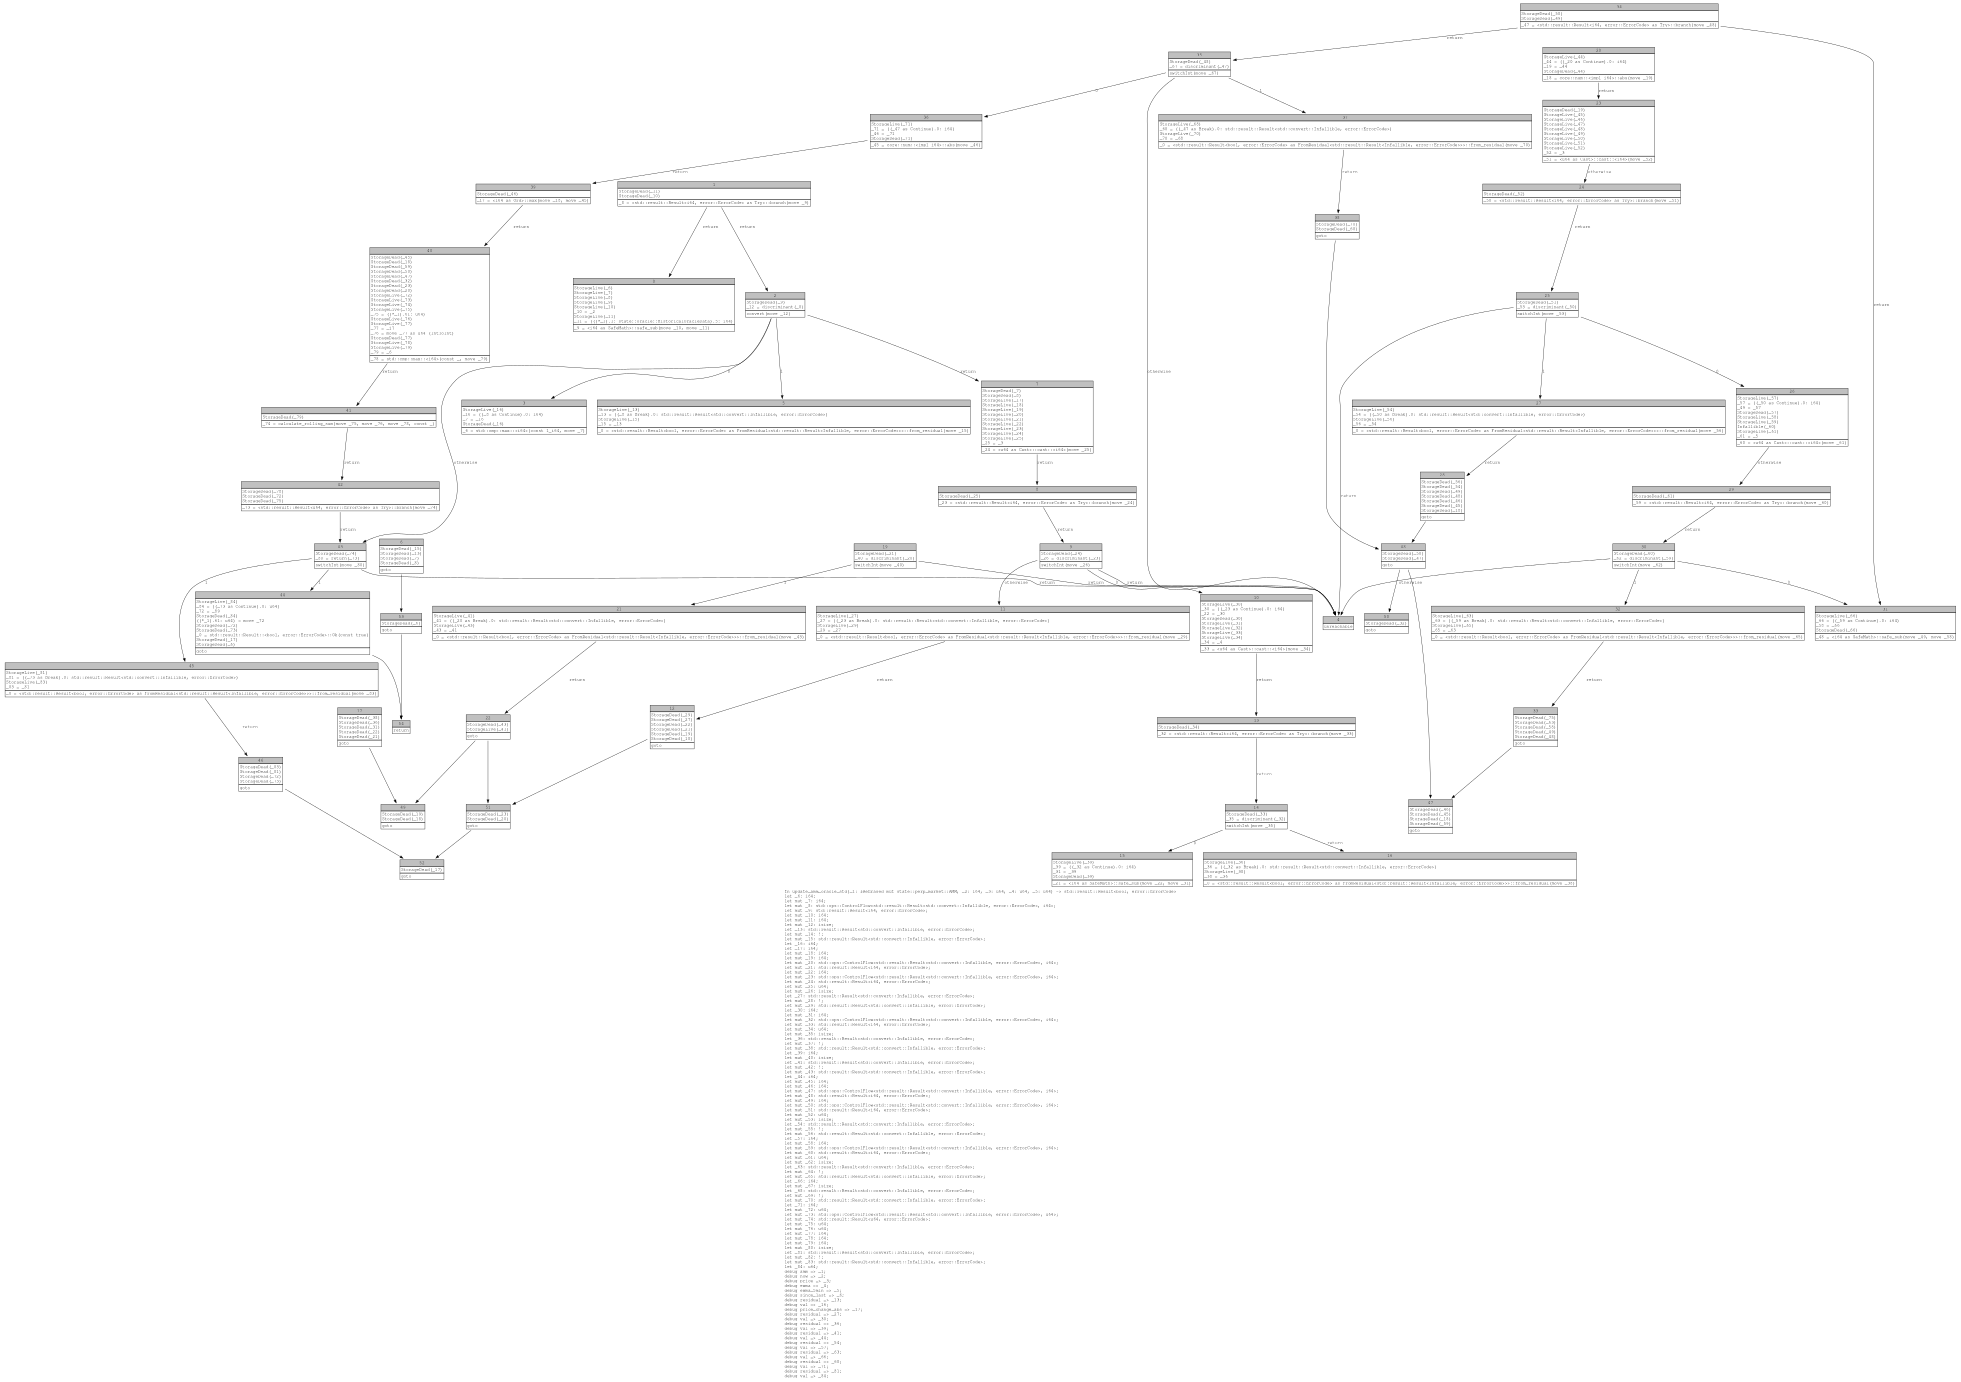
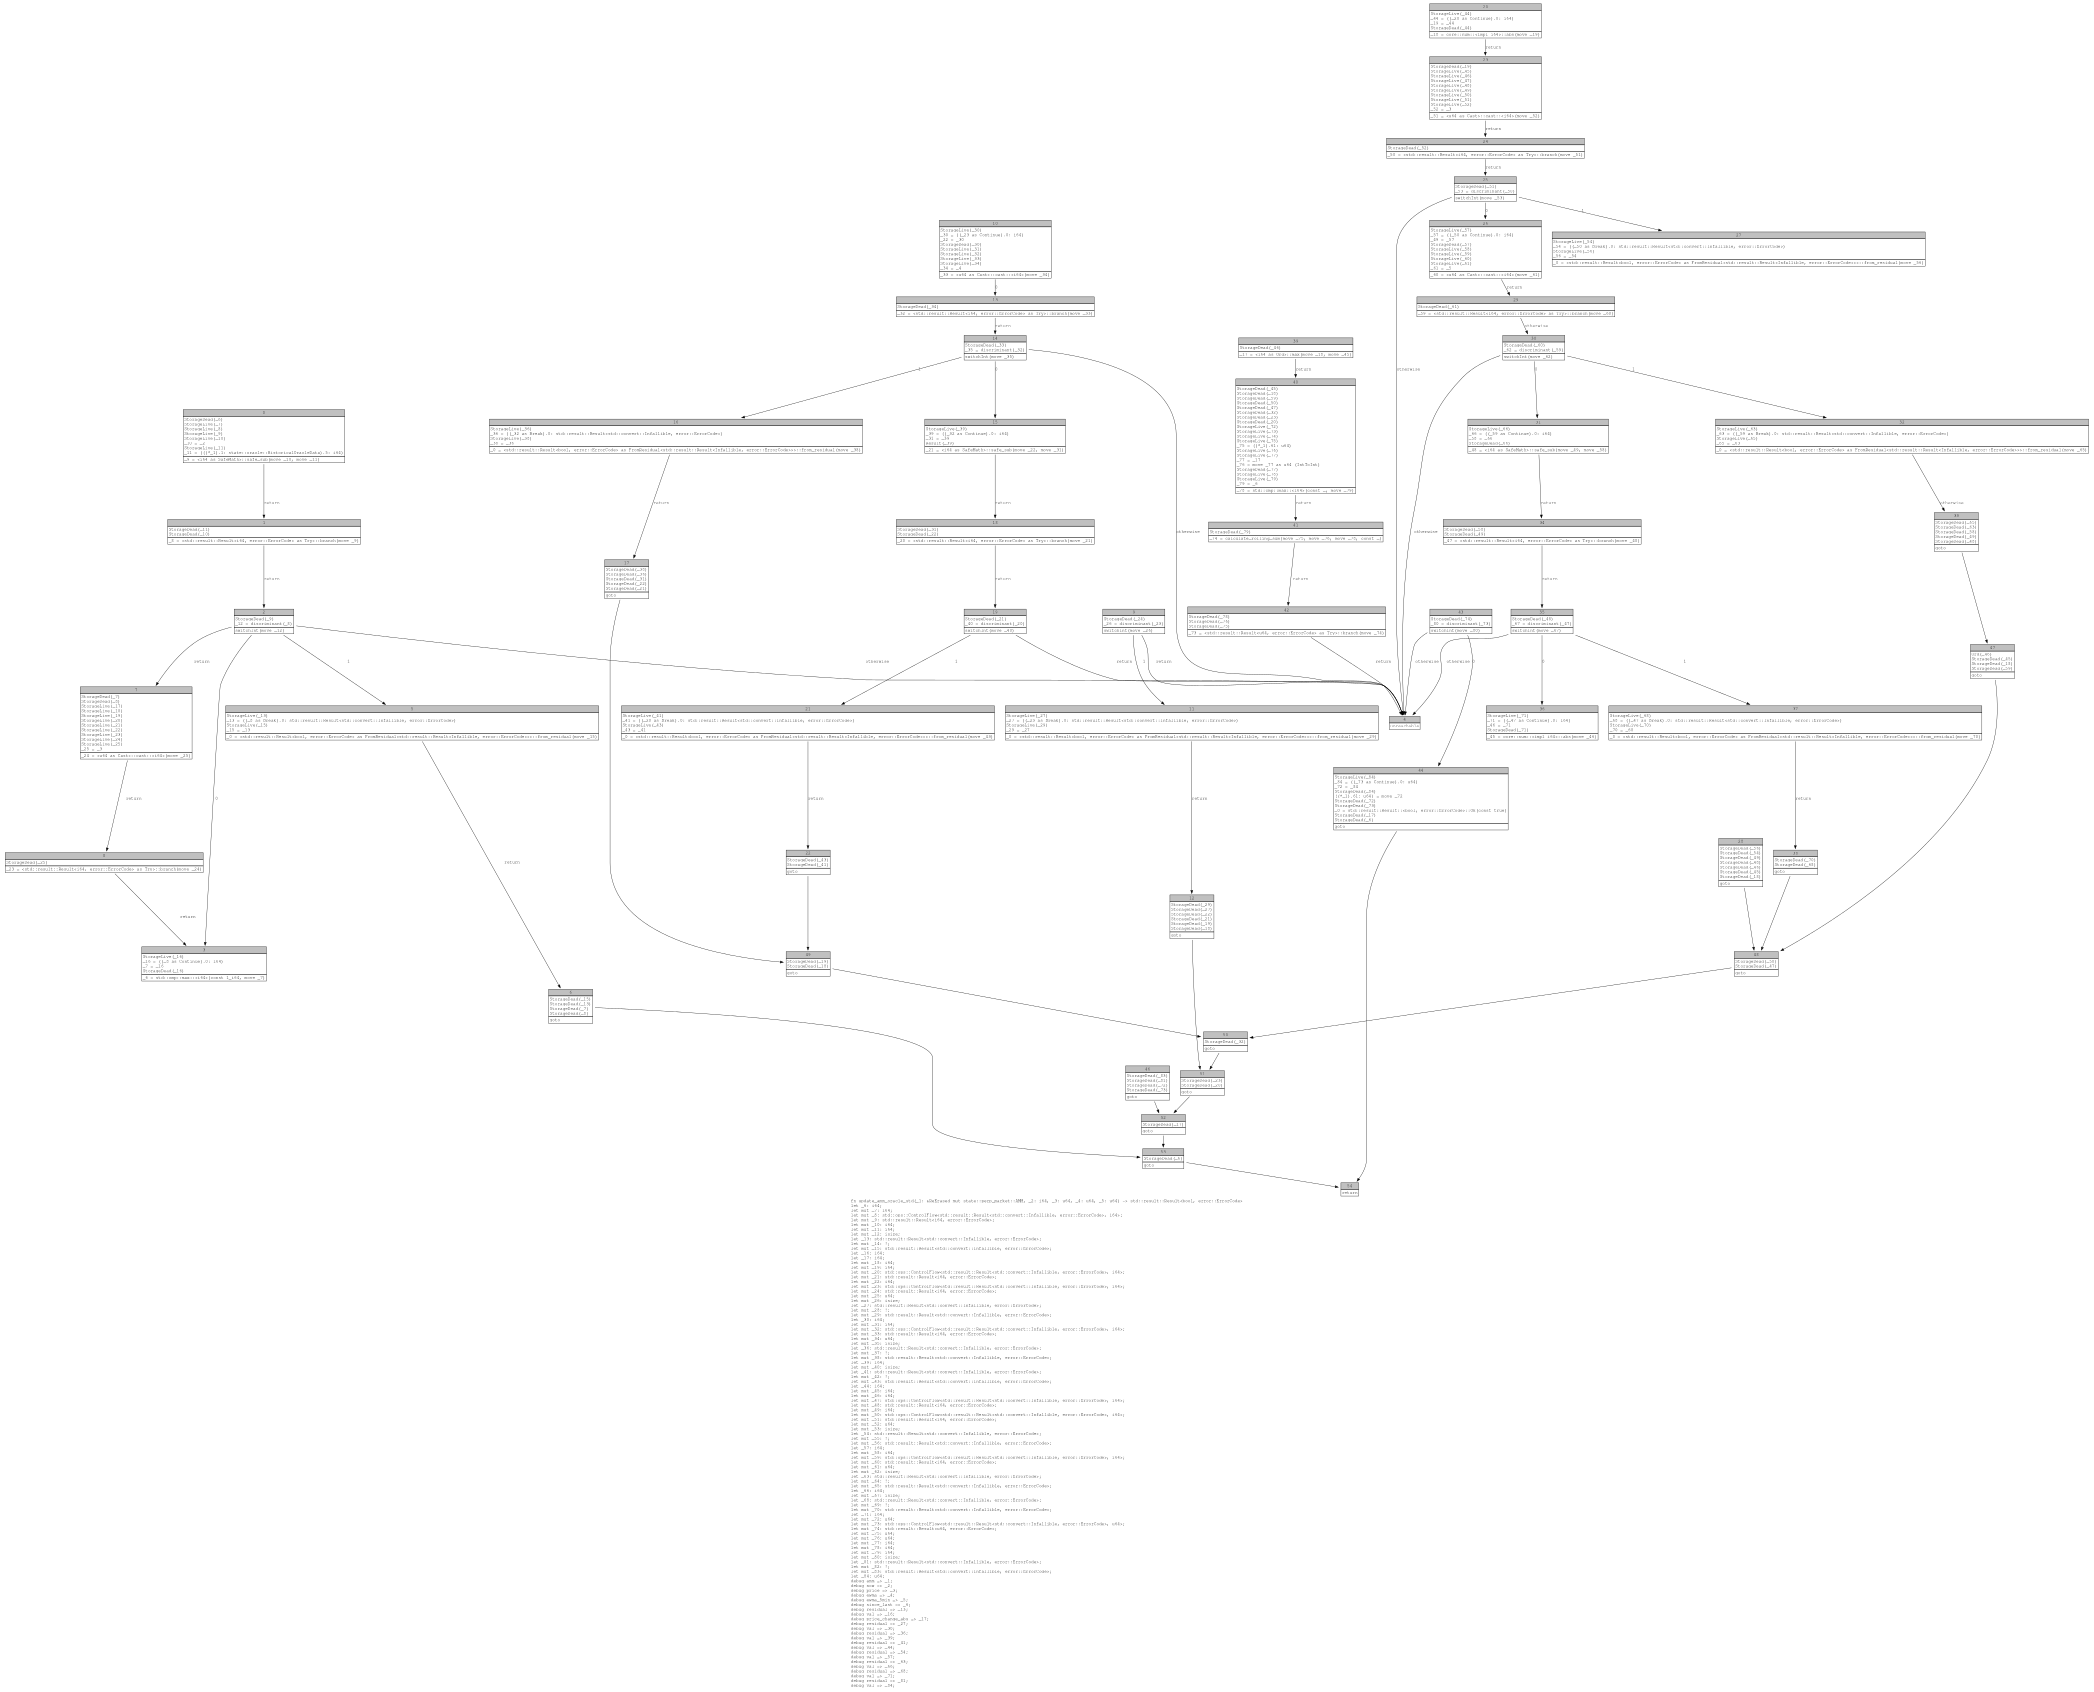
edge "36" -> "39": removed, label "return"
edge "23" -> "24": label "otherwise" -> "return"
edge "1" -> "0": reversed
edge "34" -> "31": reversed
node "0": text "StorageLive(_6)" -> "StorageDead(_6)"
node "2": text "convert(move _12)" -> "switchInt(move _12)"
edge "2" -> "43": now "2" -> "4"
node "26": text "Infallible(_60)" -> "StorageLive(_60)"
edge "27" -> "28": removed, label "return"
edge "26" -> "29": label "otherwise" -> "return"
node "42": text "StorageDead(_72)" -> "StorageDead(_76)"
edge "25" -> "4": label "return" -> "otherwise"
edge "16" -> "17": added, label "return"
edge "8" -> "9": now "8" -> "3"
edge "42" -> "43": now "42" -> "4"
edge "29" -> "30": label "return" -> "otherwise"
node "18": added
node "43": text "_80 = return(_73)" -> "_80 = discriminant(_73)"
edge "14" -> "4": added, label "otherwise"
edge "43" -> "44": label "1" -> "0"
edge "9" -> "11": label "otherwise" -> "1"
edge "43" -> "4": label "return" -> "otherwise"
edge "9" -> "10": removed, label "0"
node "44": text "_72 = _89" -> "_72 = _84"
node "45": removed
edge "10" -> "13": label "return" -> "0"
edge "32" -> "33": label "return" -> "otherwise"
edge "48" -> "47": reversed
node "33": text "StorageDead(_75)" -> "StorageDead(_65)"
node "22": text "StorageLive(_41)" -> "StorageDead(_41)"
edge "22" -> "51": now "50" -> "51"
node "47": text "StorageDead(_46)" -> "Ord(_46)"
edge "14" -> "16": label "return" -> "1"
edge "5" -> "6": added, label "return"
node "15": text "StorageDead(_39)" -> "Result(_39)"
edge "49" -> "50": added
edge "52" -> "53": added
